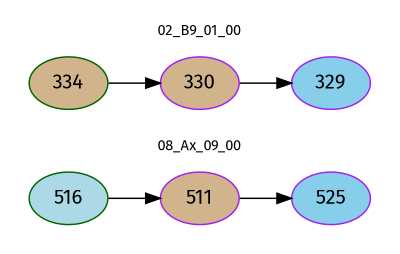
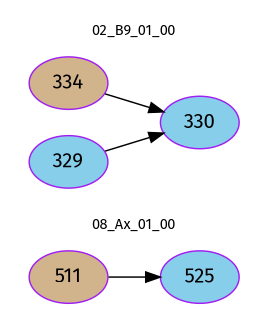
node "334": color darkgreen -> purple
node "330": fillcolor tan -> skyblue
edge "330" -> "329": reversed
cluster "08_Ax_09_00": label "08_Ax_09_00" -> "08_Ax_01_00"
node "516": removed
